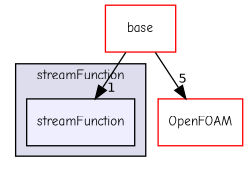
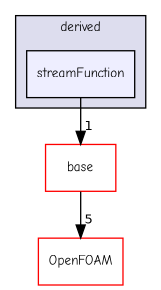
edge "base" -> "streamFunction": reversed
cluster "streamFunction": label "streamFunction" -> "derived"
